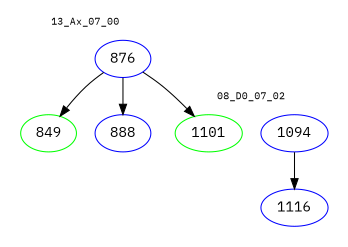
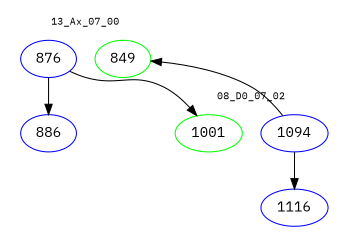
edge "876" -> "849": now "1094" -> "849"
node "888": label "888" -> "886"
node "1101": label "1101" -> "1001"
